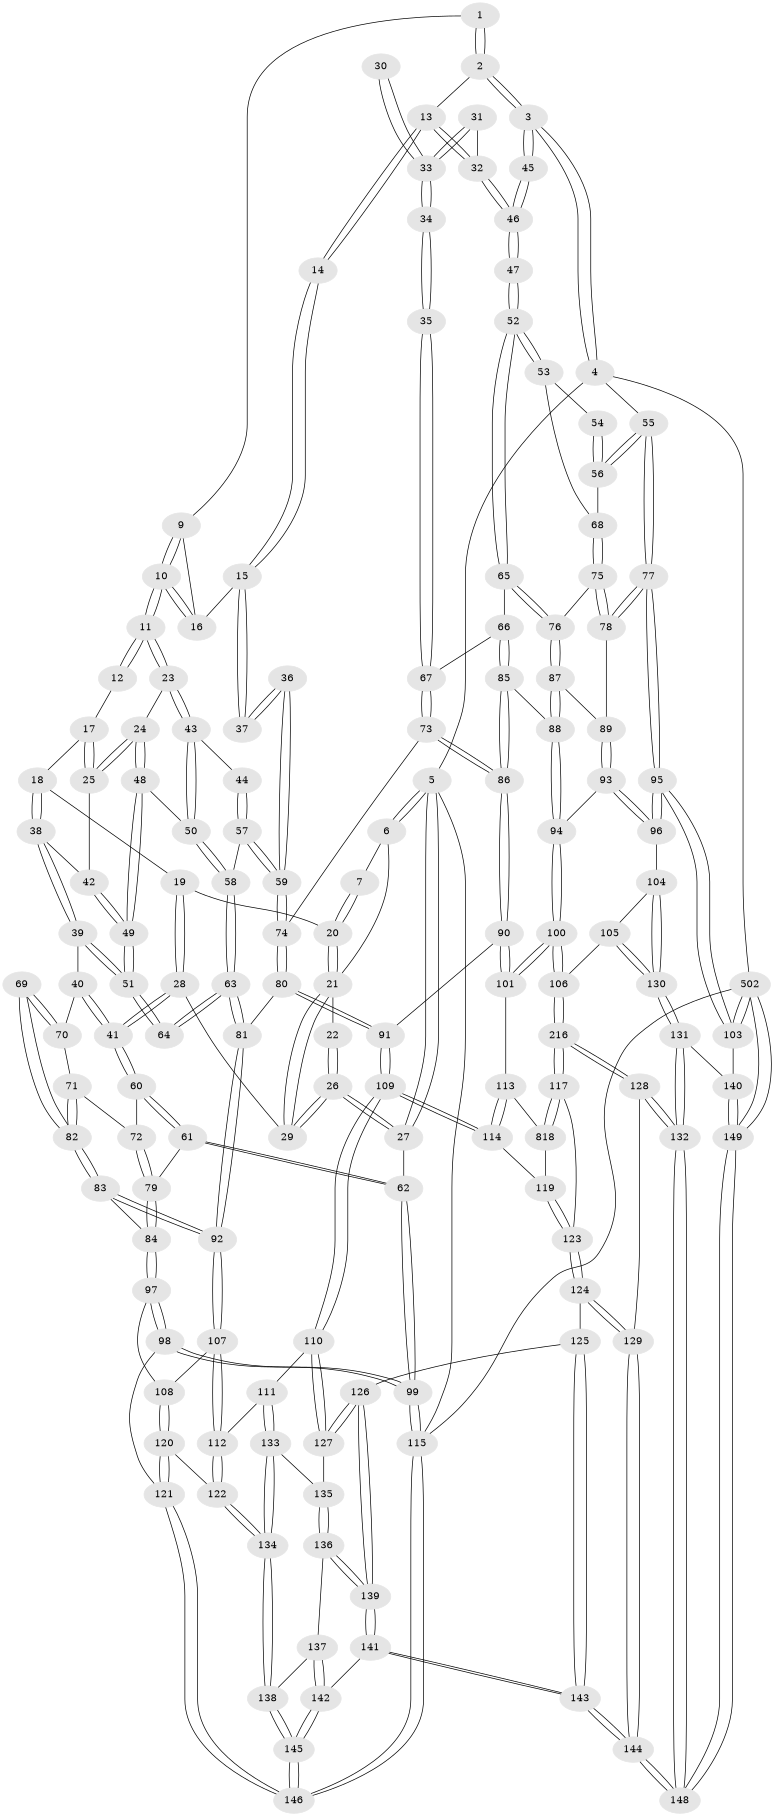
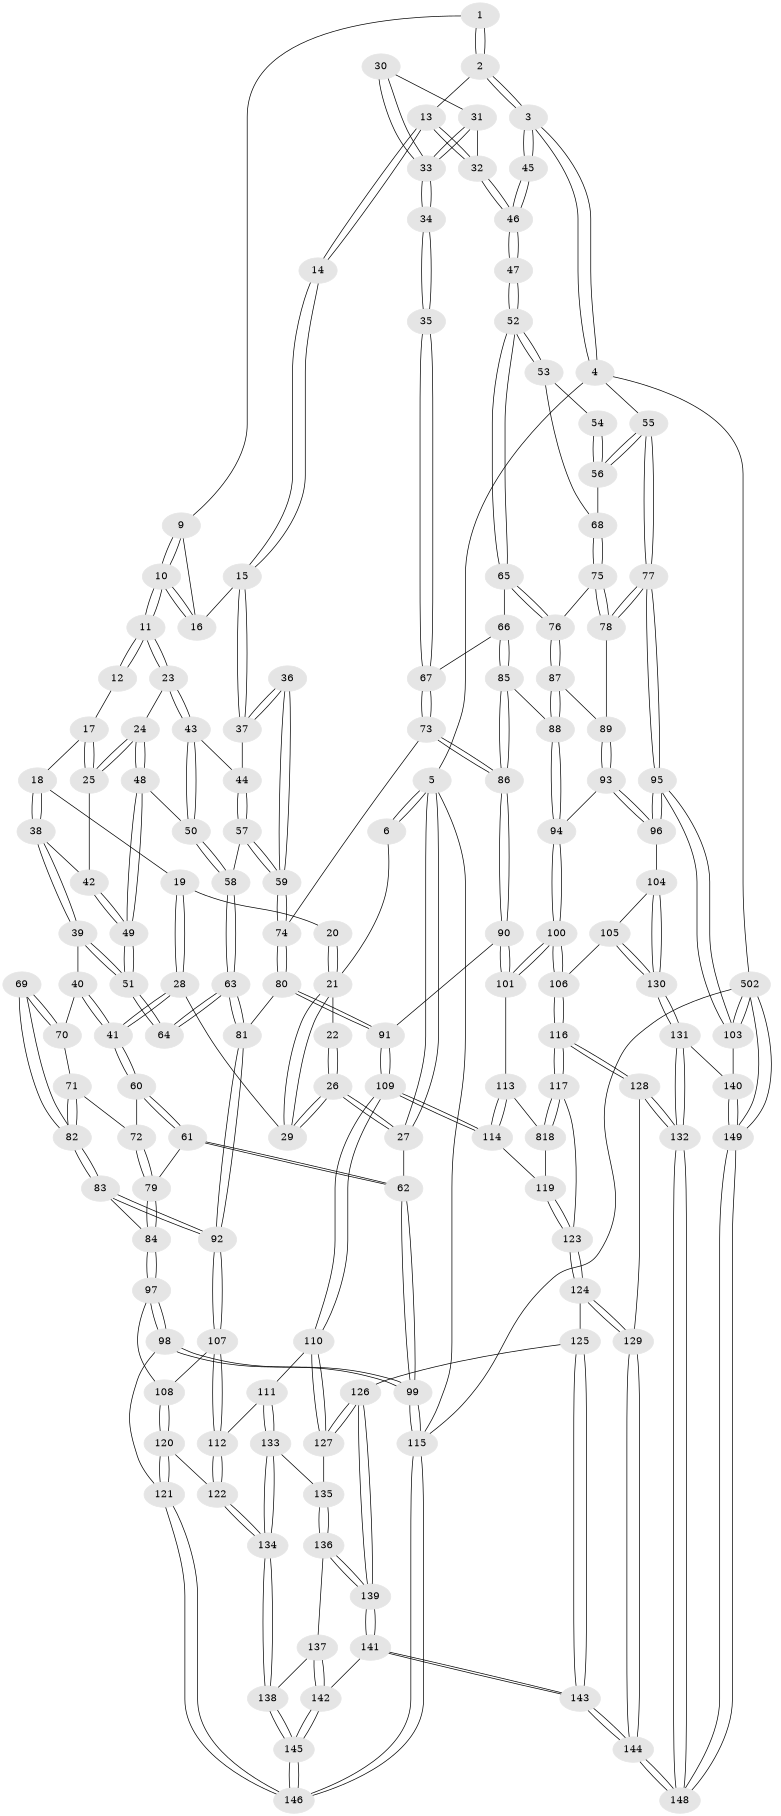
edge "30" -- "31": added
edge "37" -- "44": added
node "7": removed
node "216": label "216" -> "116"
